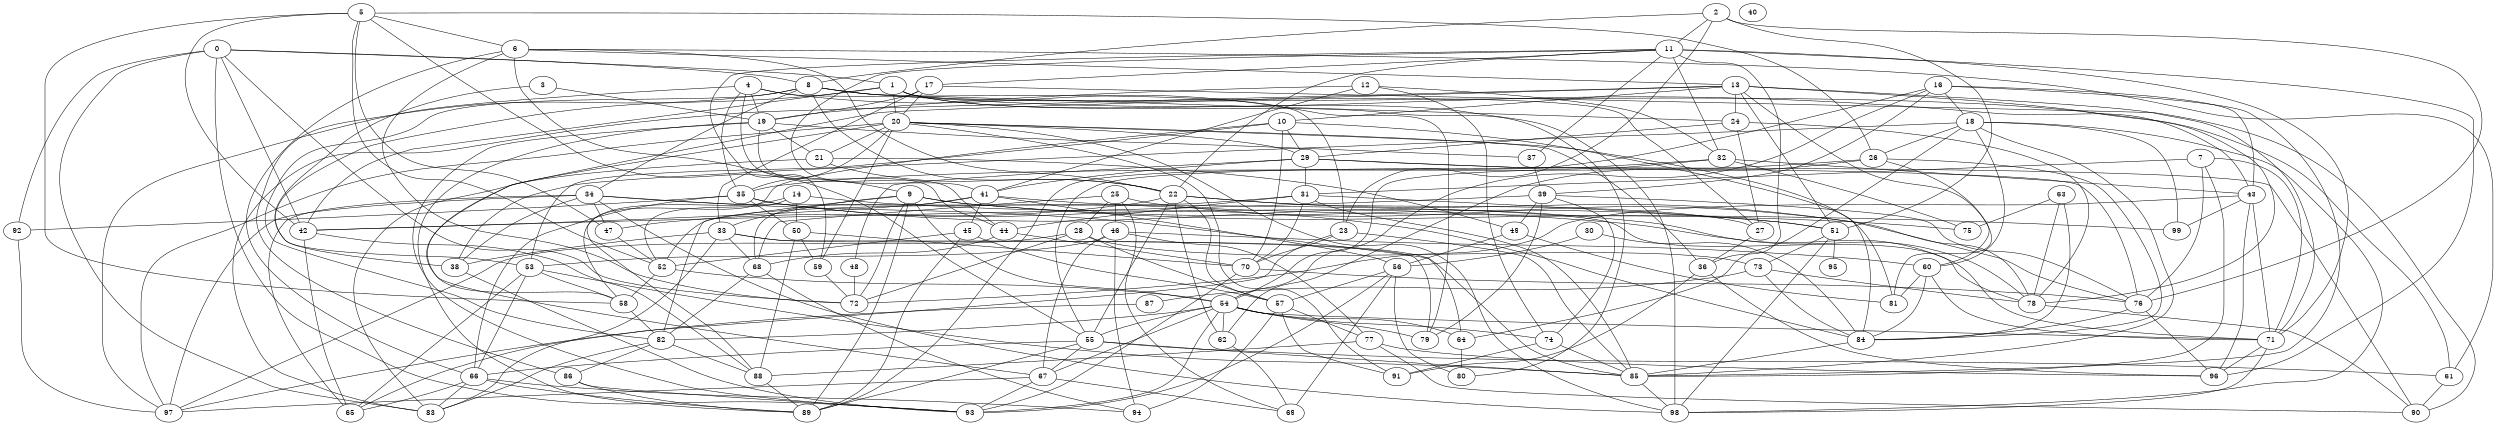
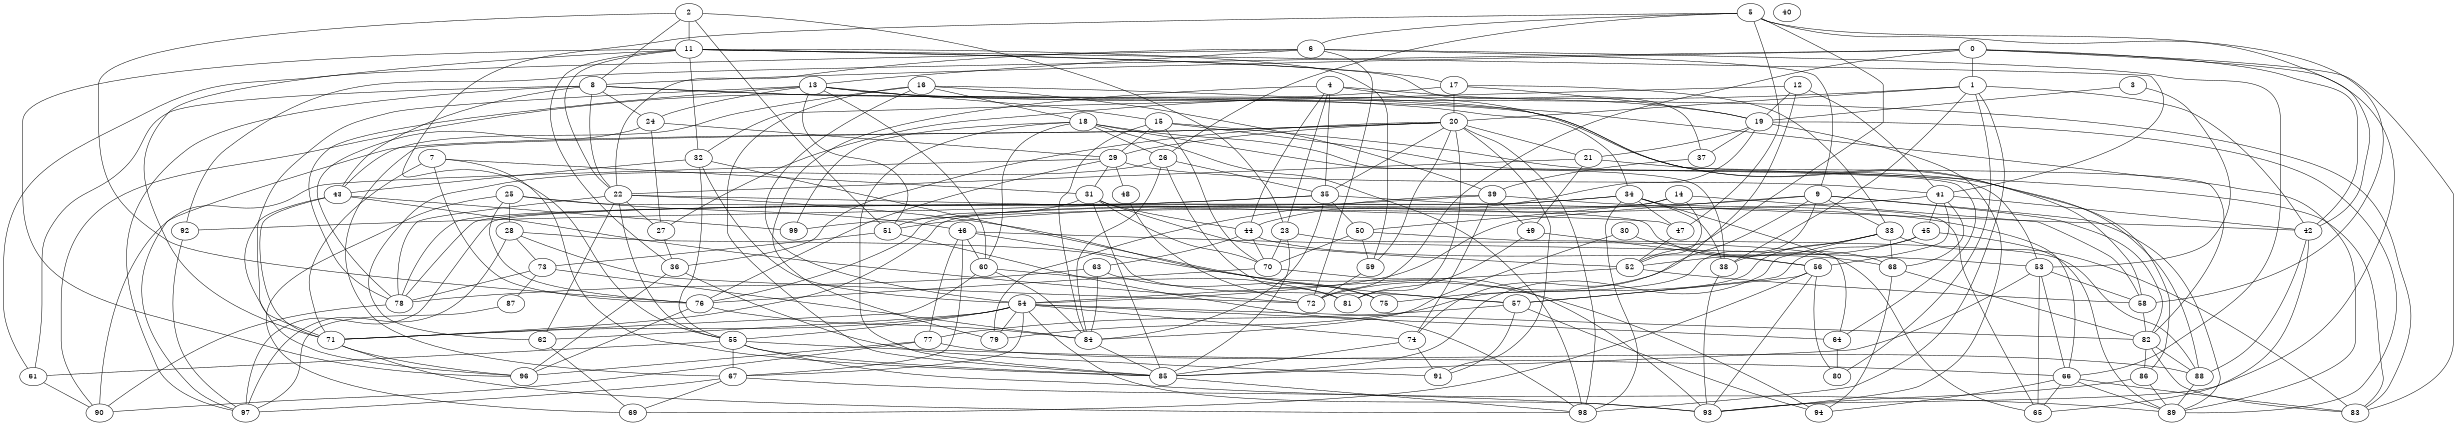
node "10": label "10" -> "15"
edge "44" -- "63": added
node "95": removed
